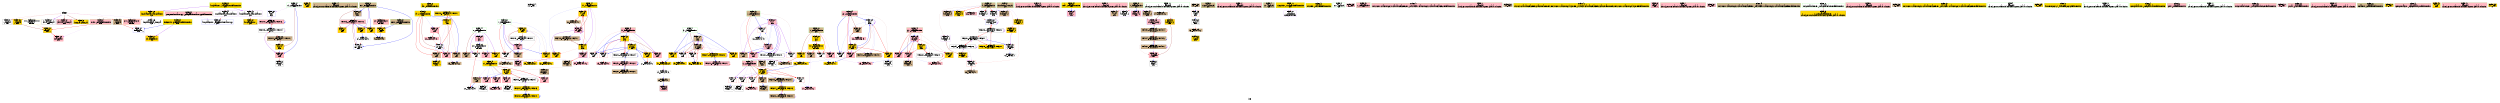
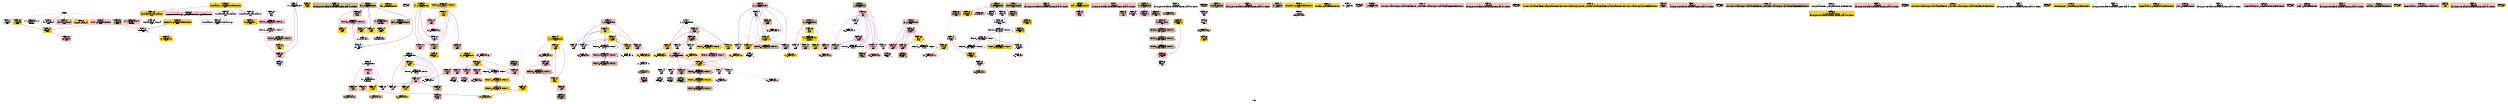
edge "NodeID: 103" -> "NodeID: 252": reversed
